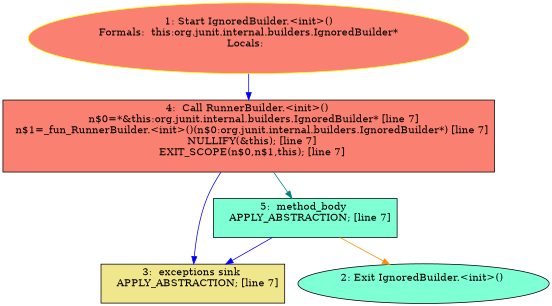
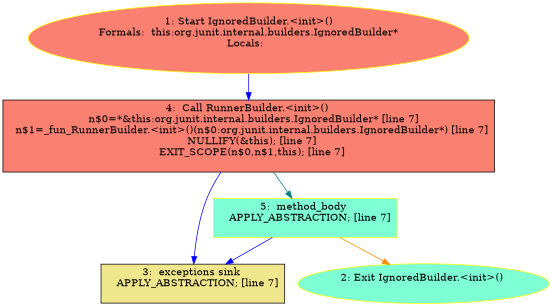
node "5:  method_body APPLY_ABSTRACTION; [line 7]": color black -> yellow
node "2: Exit IgnoredBuilder.<init>()": color black -> yellow
